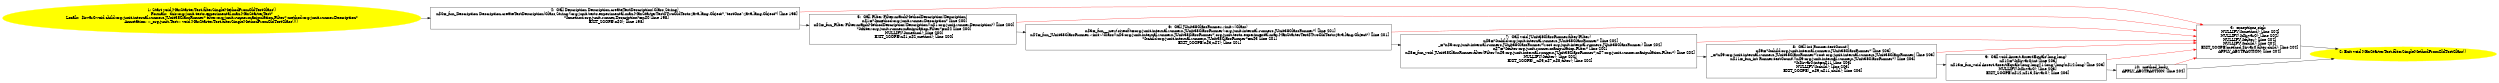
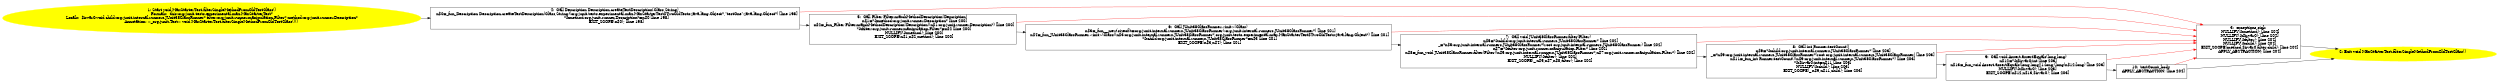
node "10:  method_body APPLY_ABSTRACTION; [line 204]": label "10:  method_body APPLY_ABSTRACTION; [line 204]" -> "10:  testCount_body APPLY_ABSTRACTION; [line 204]"
